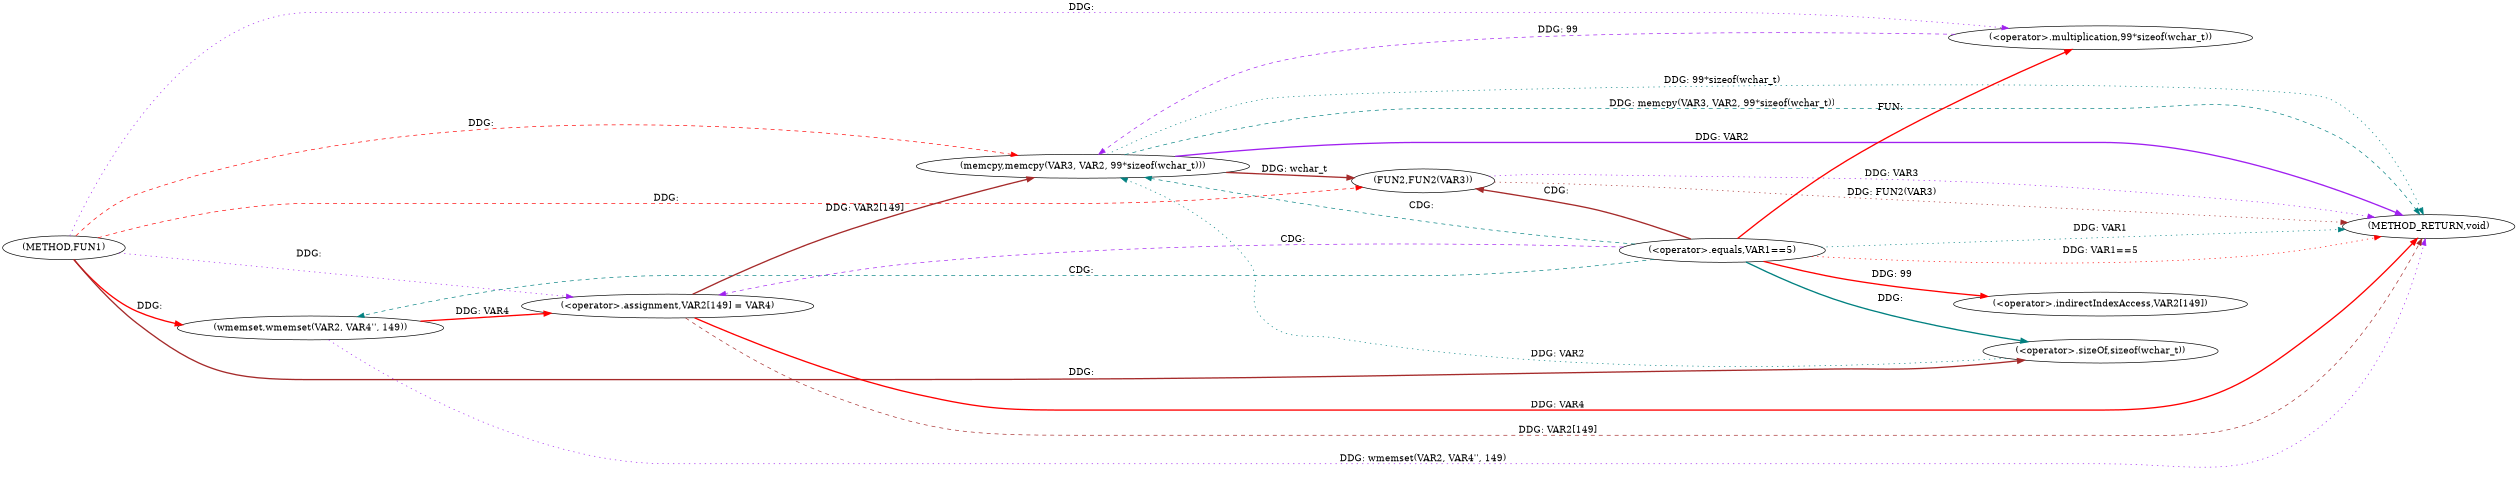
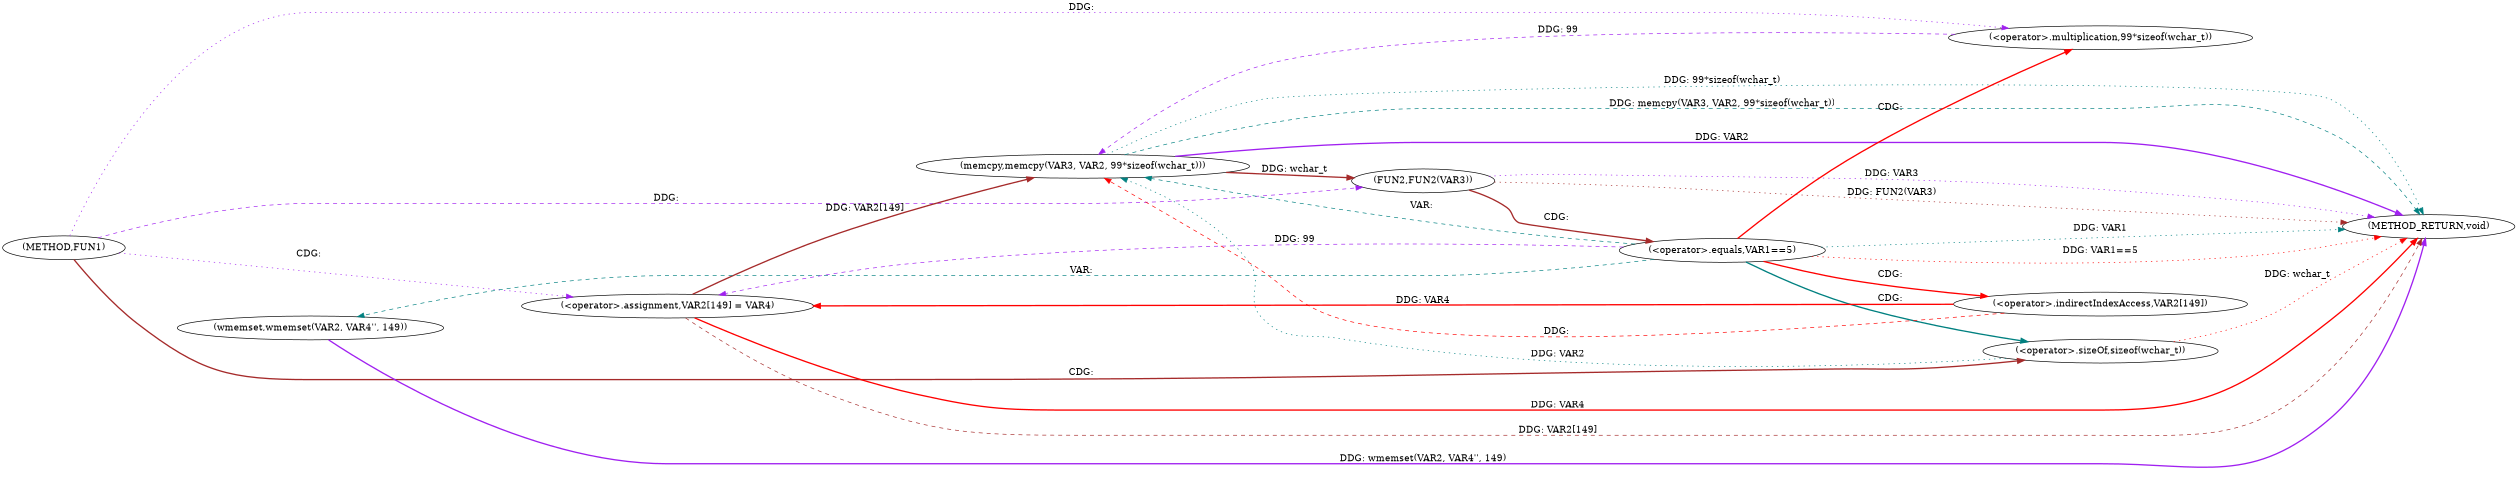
edge "(<operator>.equals,VAR1==5)" -> "(<operator>.multiplication,99*sizeof(wchar_t))": label "FUN: " -> "CDG: "
edge "(METHOD,FUN1)" -> "(memcpy,memcpy(VAR3, VAR2, 99*sizeof(wchar_t)))": now "(<operator>.indirectIndexAccess,VAR2[149])" -> "(memcpy,memcpy(VAR3, VAR2, 99*sizeof(wchar_t)))"
edge "(METHOD,FUN1)" -> "(FUN2,FUN2(VAR3))": color red -> purple
edge "(<operator>.equals,VAR1==5)" -> "(memcpy,memcpy(VAR3, VAR2, 99*sizeof(wchar_t)))": label "CDG: " -> "VAR: "
edge "(<operator>.equals,VAR1==5)" -> "(FUN2,FUN2(VAR3))": reversed
edge "(<operator>.equals,VAR1==5)" -> "(<operator>.assignment,VAR2[149] = VAR4)": label "CDG: " -> "DDG: 99"
edge "(METHOD,FUN1)" -> "(<operator>.assignment,VAR2[149] = VAR4)": label "DDG: " -> "CDG: "
edge "(<operator>.equals,VAR1==5)" -> "(wmemset,wmemset(VAR2, VAR4'', 149))": label "CDG: " -> "VAR: "
edge "(<operator>.equals,VAR1==5)" -> "(<operator>.indirectIndexAccess,VAR2[149])": label "DDG: 99" -> "CDG: "
edge "(<operator>.equals,VAR1==5)" -> "(<operator>.sizeOf,sizeof(wchar_t))": label "DDG: " -> "CDG: "
edge "(METHOD,FUN1)" -> "(wmemset,wmemset(VAR2, VAR4'', 149))": removed, label "DDG:"
edge "(<operator>.sizeOf,sizeof(wchar_t))" -> "(METHOD_RETURN,void)": added, label "DDG: wchar_t"
edge "(wmemset,wmemset(VAR2, VAR4'', 149))" -> "(<operator>.assignment,VAR2[149] = VAR4)": now "(<operator>.indirectIndexAccess,VAR2[149])" -> "(<operator>.assignment,VAR2[149] = VAR4)"
edge "(METHOD,FUN1)" -> "(<operator>.sizeOf,sizeof(wchar_t))": label "DDG: " -> "CDG: "
edge "(wmemset,wmemset(VAR2, VAR4'', 149))" -> "(METHOD_RETURN,void)": style dotted -> bold
